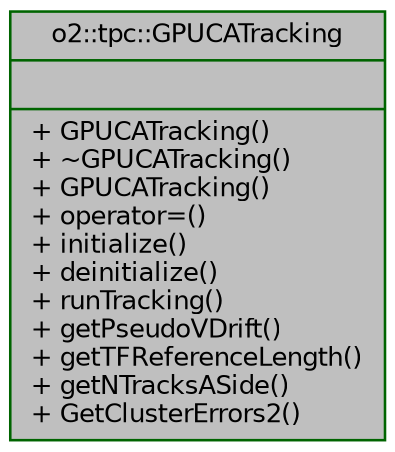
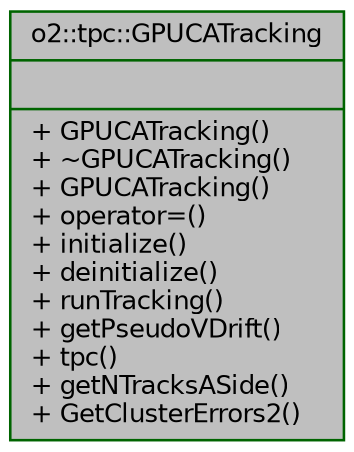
node "o2::tpc::GPUCATracking": text "+ getTFReferenceLength()" -> "+ tpc()"
